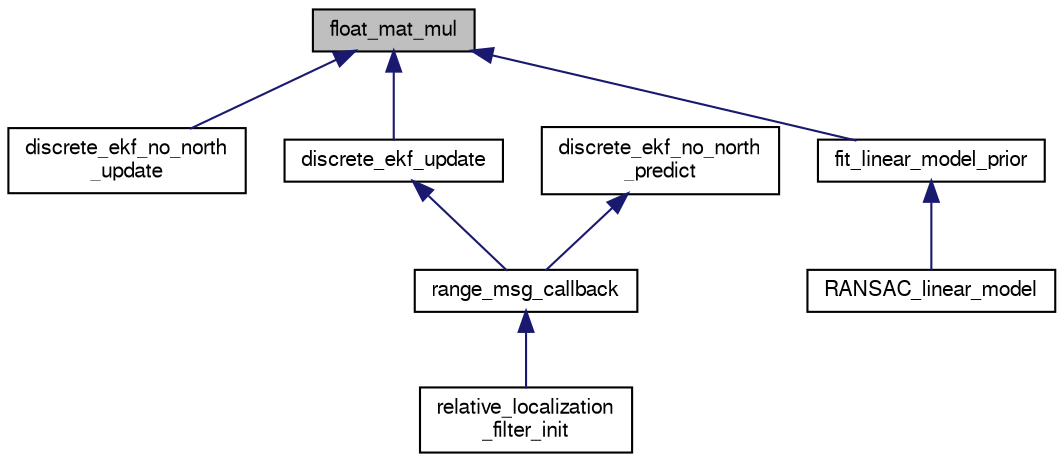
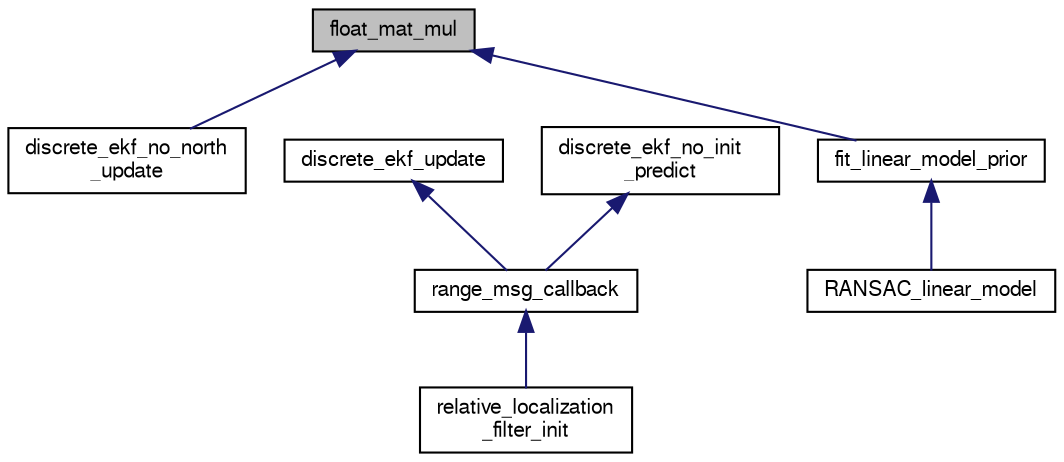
edge "discrete_ekf_update" -> "float_mat_mul": removed
node "discrete_ekf_no_north _predict": label "discrete_ekf_no_north _predict" -> "discrete_ekf_no_init _predict"
